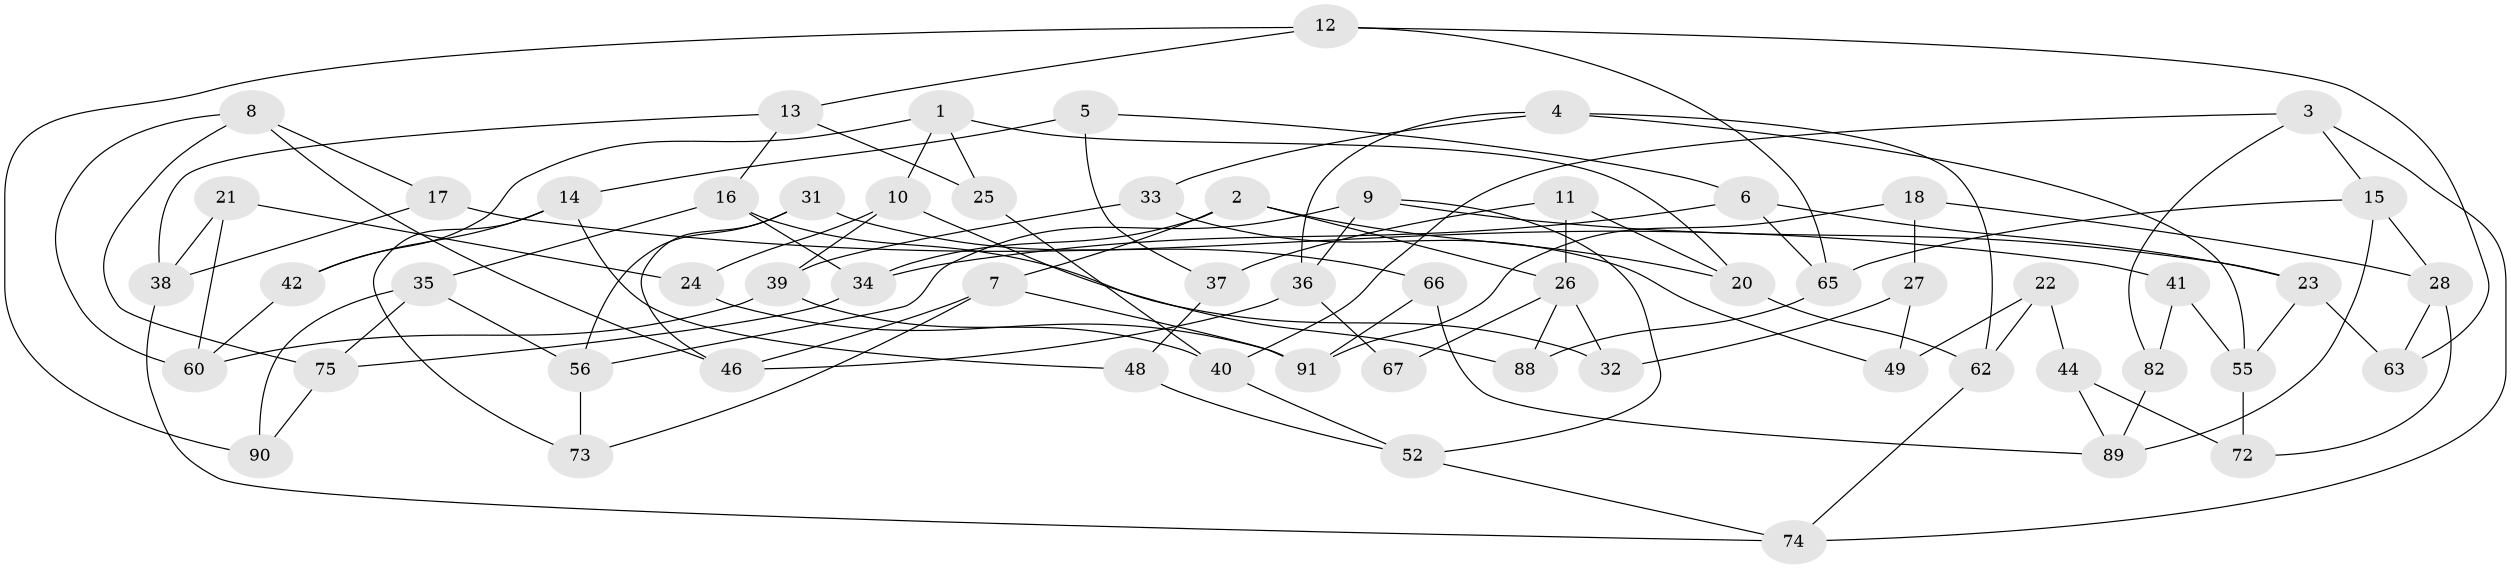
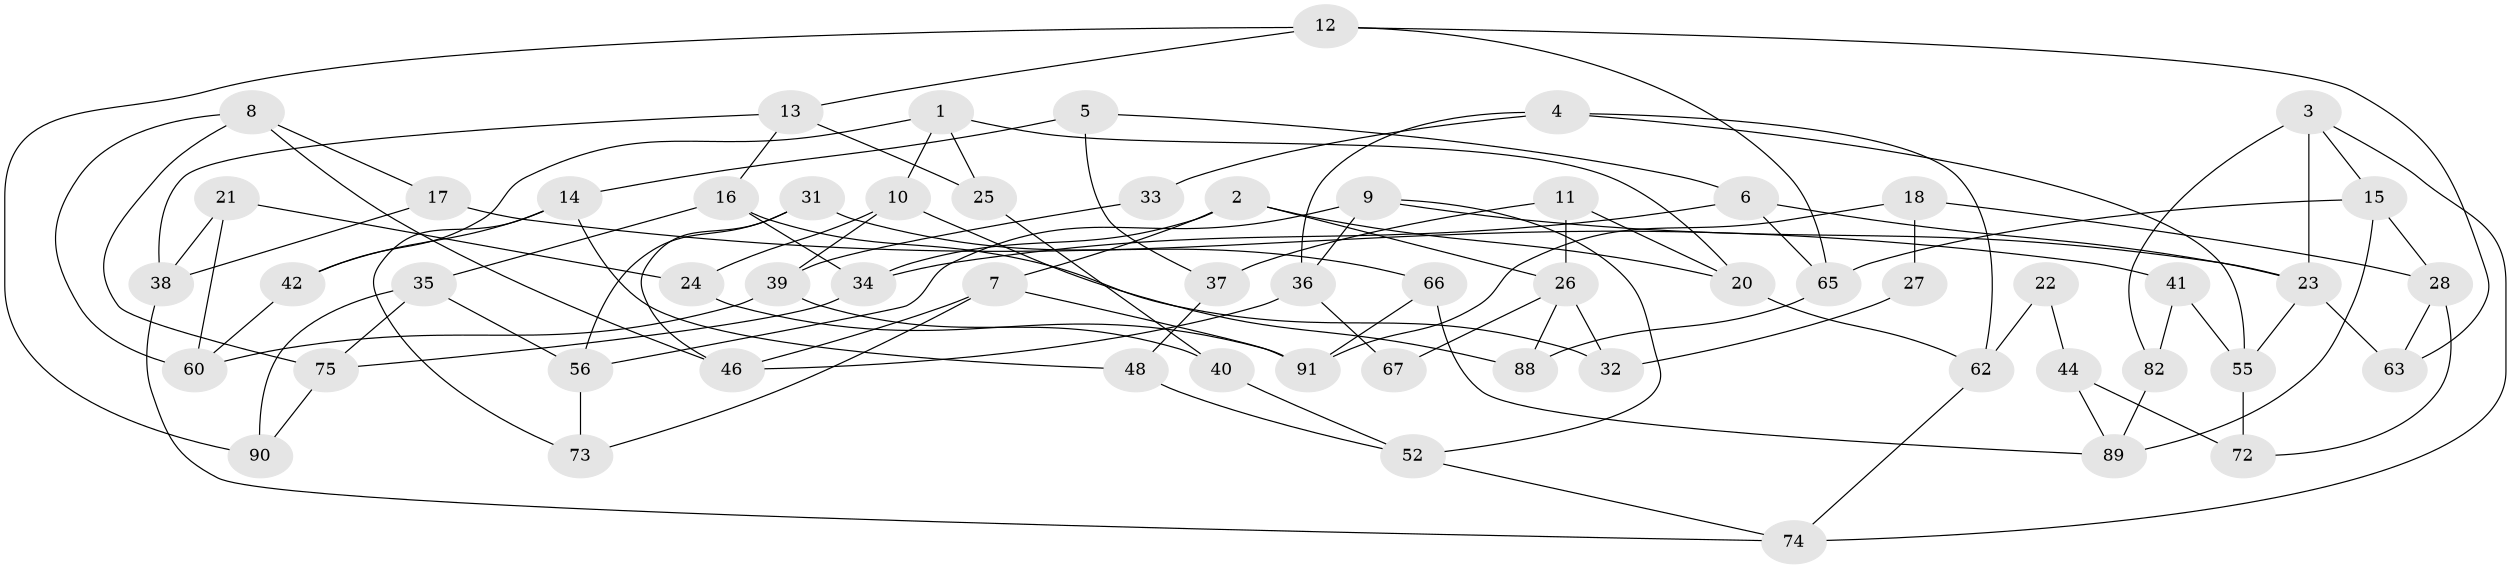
edge "3" -- "40": now "3" -- "23"
node "49": removed
